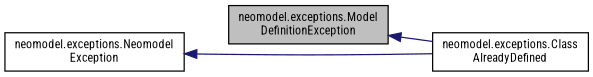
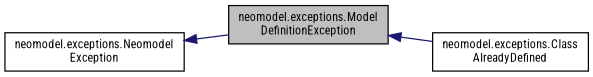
edge "neomodel.exceptions.Class AlreadyDefined" -> "neomodel.exceptions.Neomodel Exception": now "neomodel.exceptions.Model DefinitionException" -> "neomodel.exceptions.Neomodel Exception"
